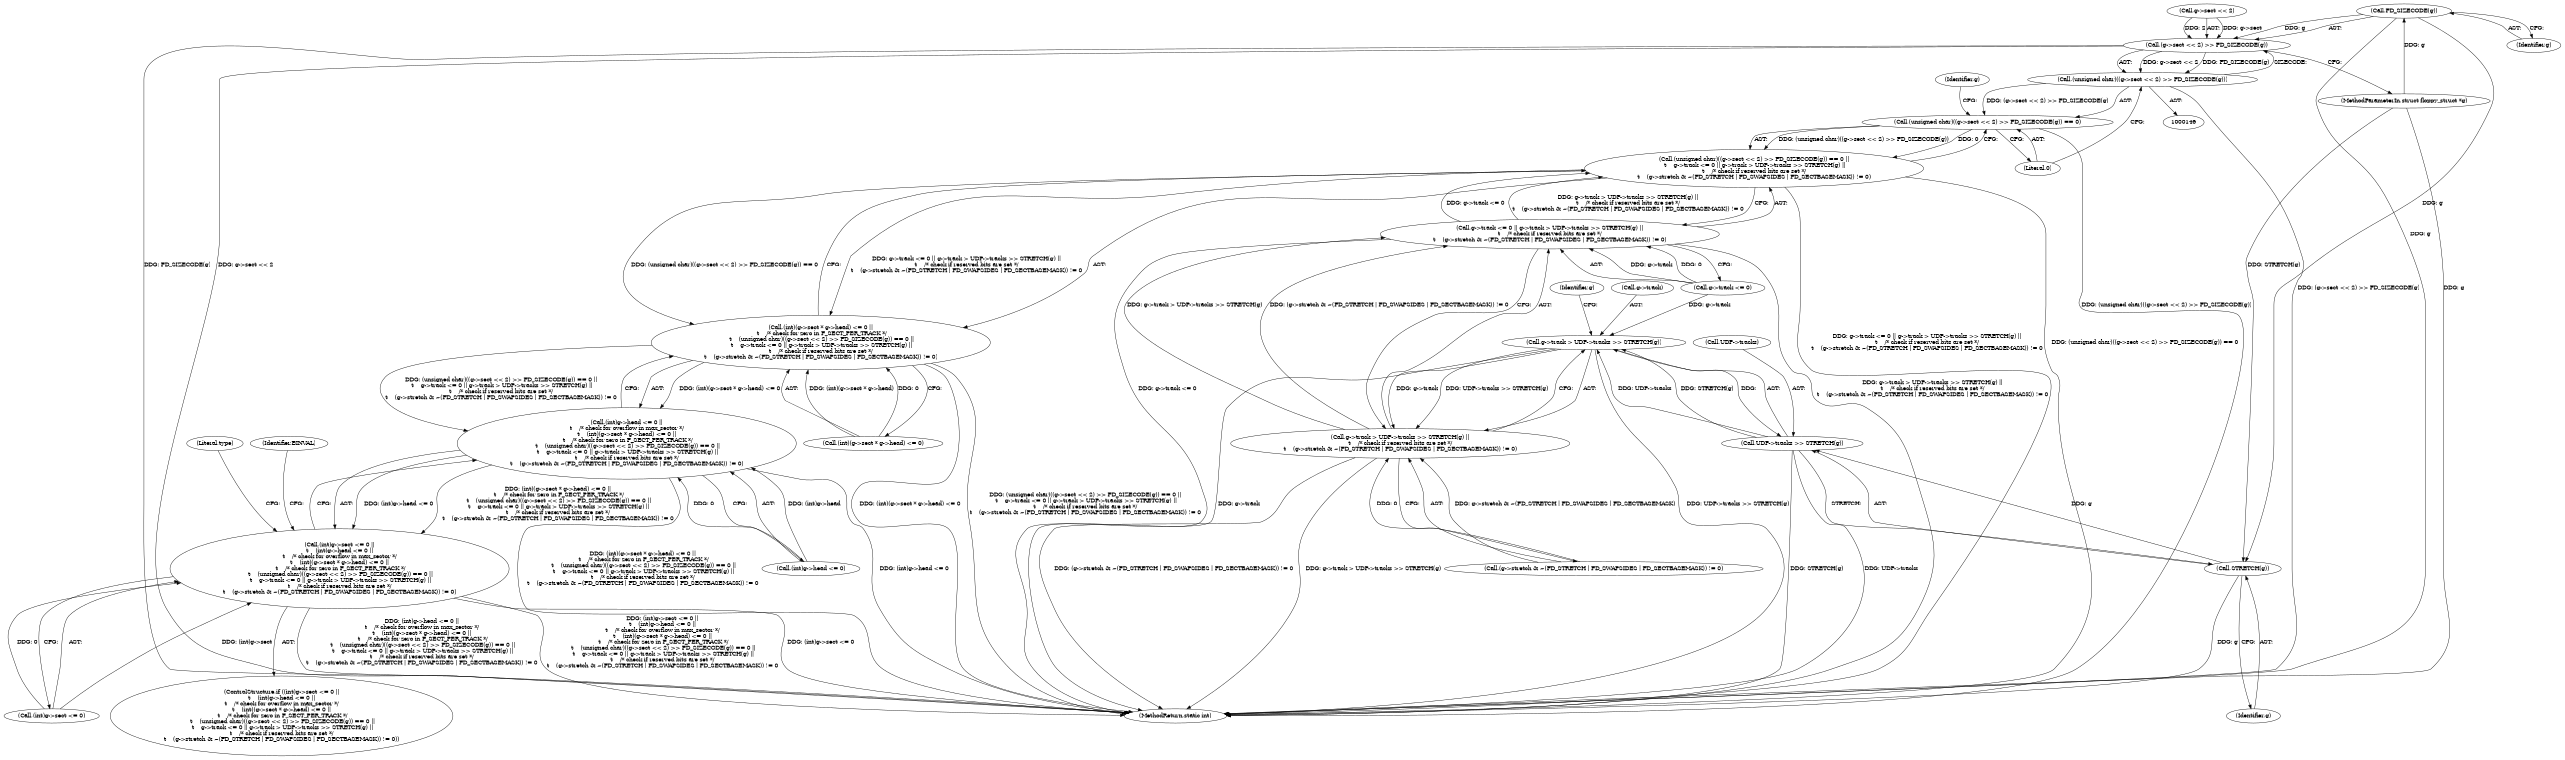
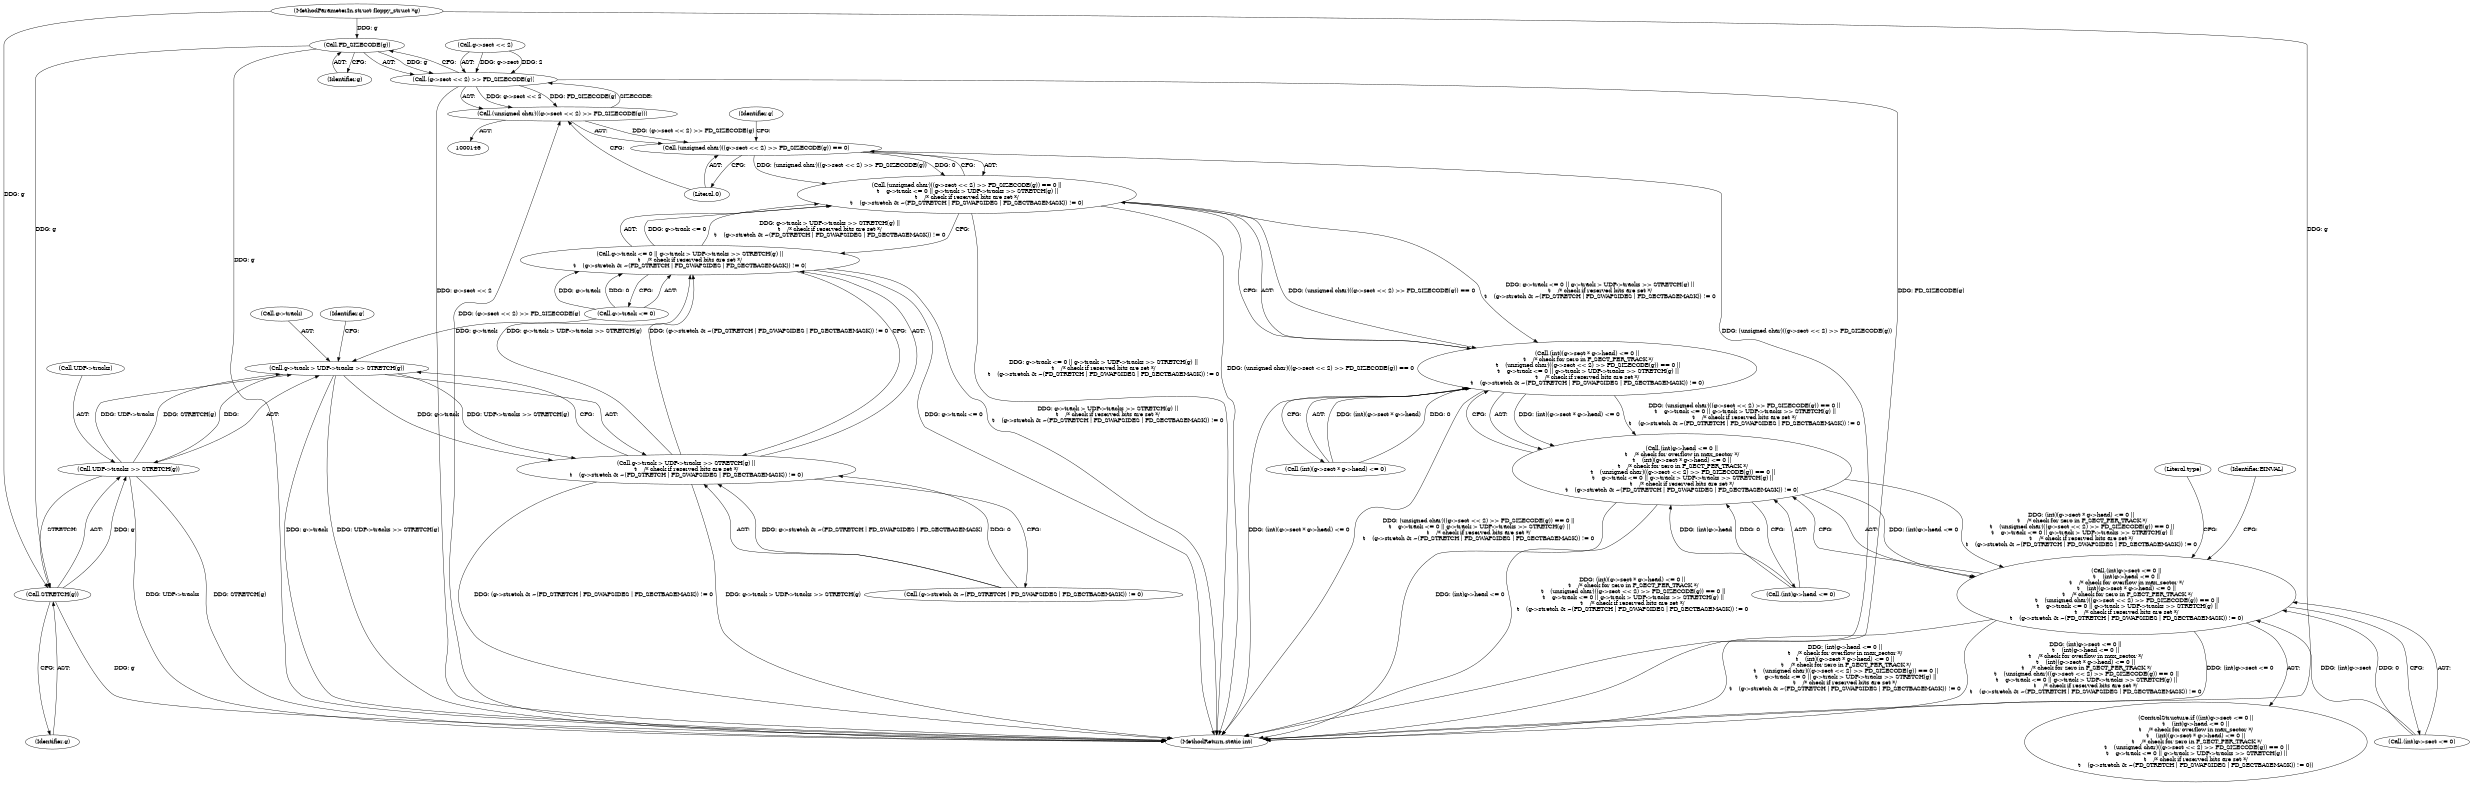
edge "(Call,(g->sect << 2) >> FD_SIZECODE(g))" -> "(MethodParameterIn,struct floppy_struct *g)": now "(Call,(g->sect << 2) >> FD_SIZECODE(g))" -> "(Call,FD_SIZECODE(g))"
edge "(MethodParameterIn,struct floppy_struct *g)" -> "(Call,STRETCH(g))": label "DDG: STRETCH(g)" -> "DDG: g"
edge "(Call,(unsigned char)((g->sect << 2) >> FD_SIZECODE(g)))" -> "(MethodReturn,static int)": reversed
